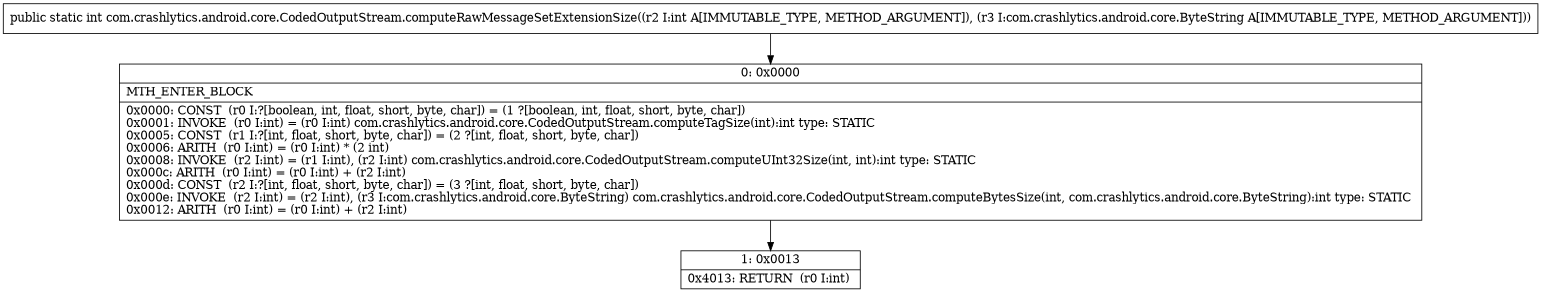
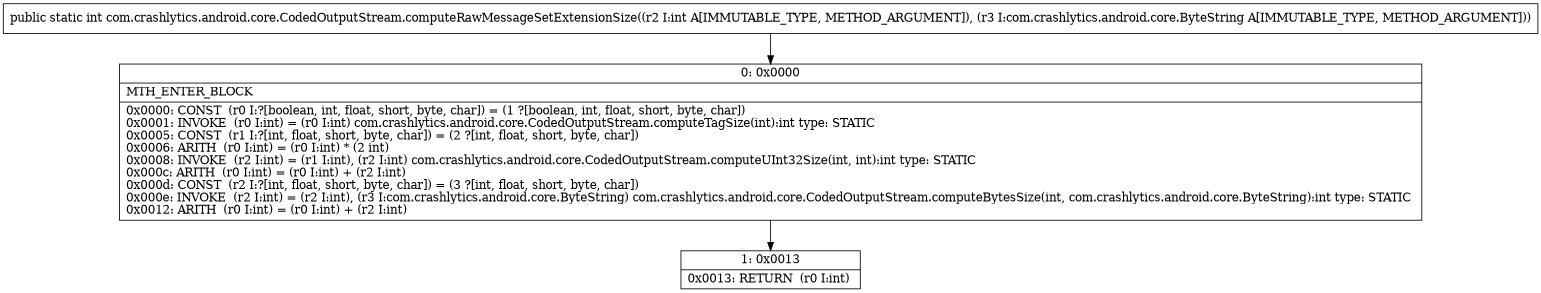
node "1: 0x0013": text "0x4013: RETURN  (r0 I:int)" -> "0x0013: RETURN  (r0 I:int)"
